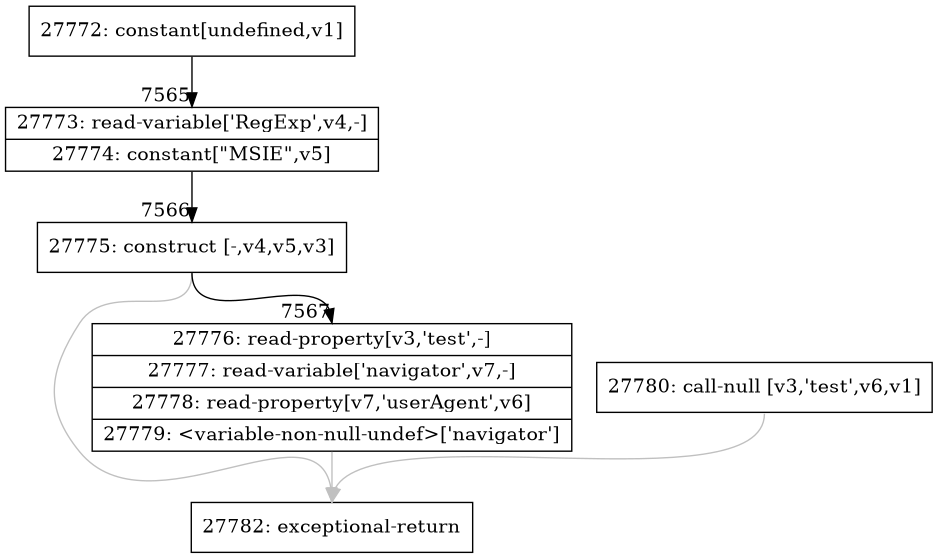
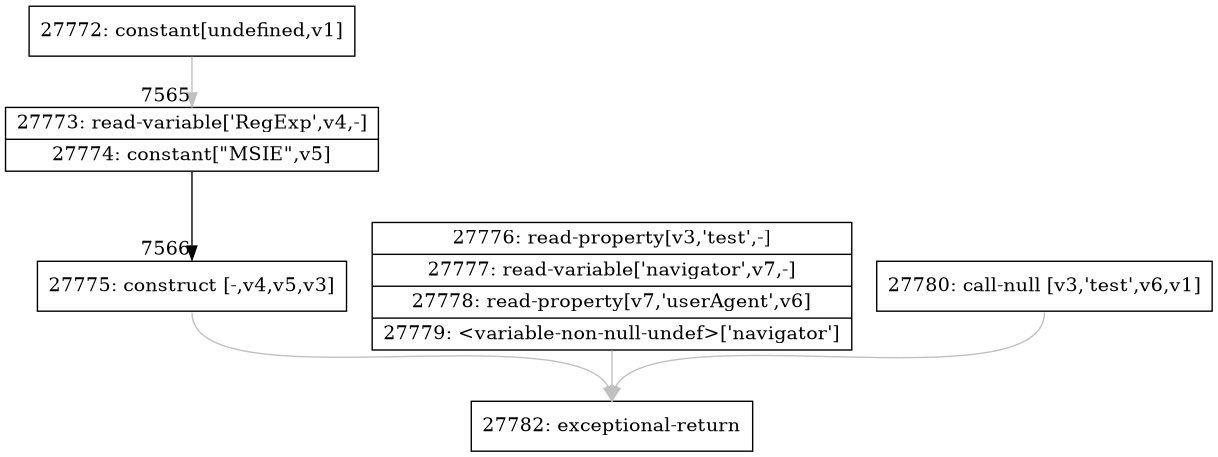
edge "27772: constant[undefined,v1]" -> "27773: read-variable['RegExp',v4,-]": color black -> gray
edge "27775: construct [-,v4,v5,v3]" -> "27776: read-property[v3,'test',-]": removed
